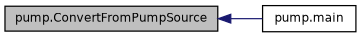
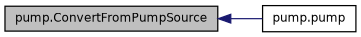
node "pump.main": label "pump.main" -> "pump.pump"
